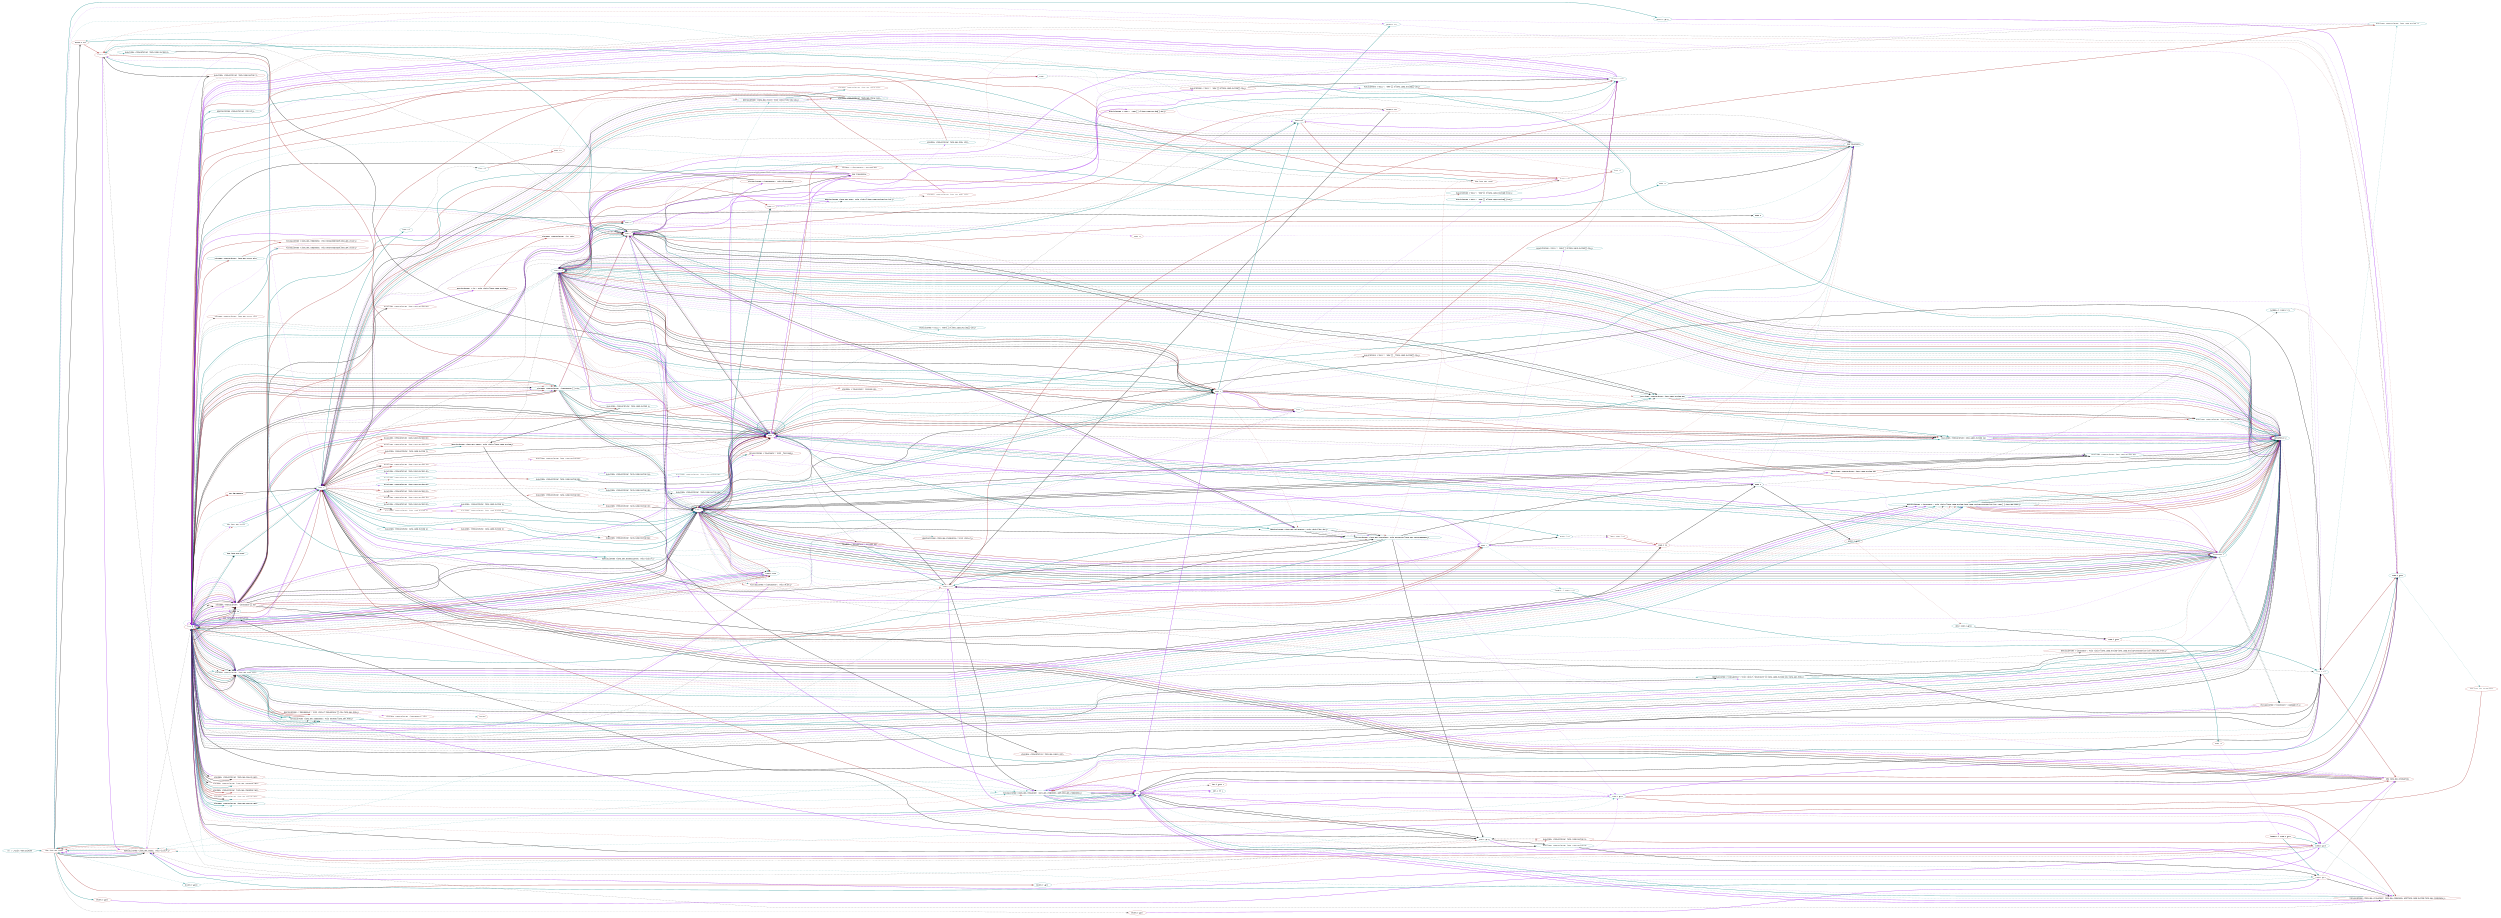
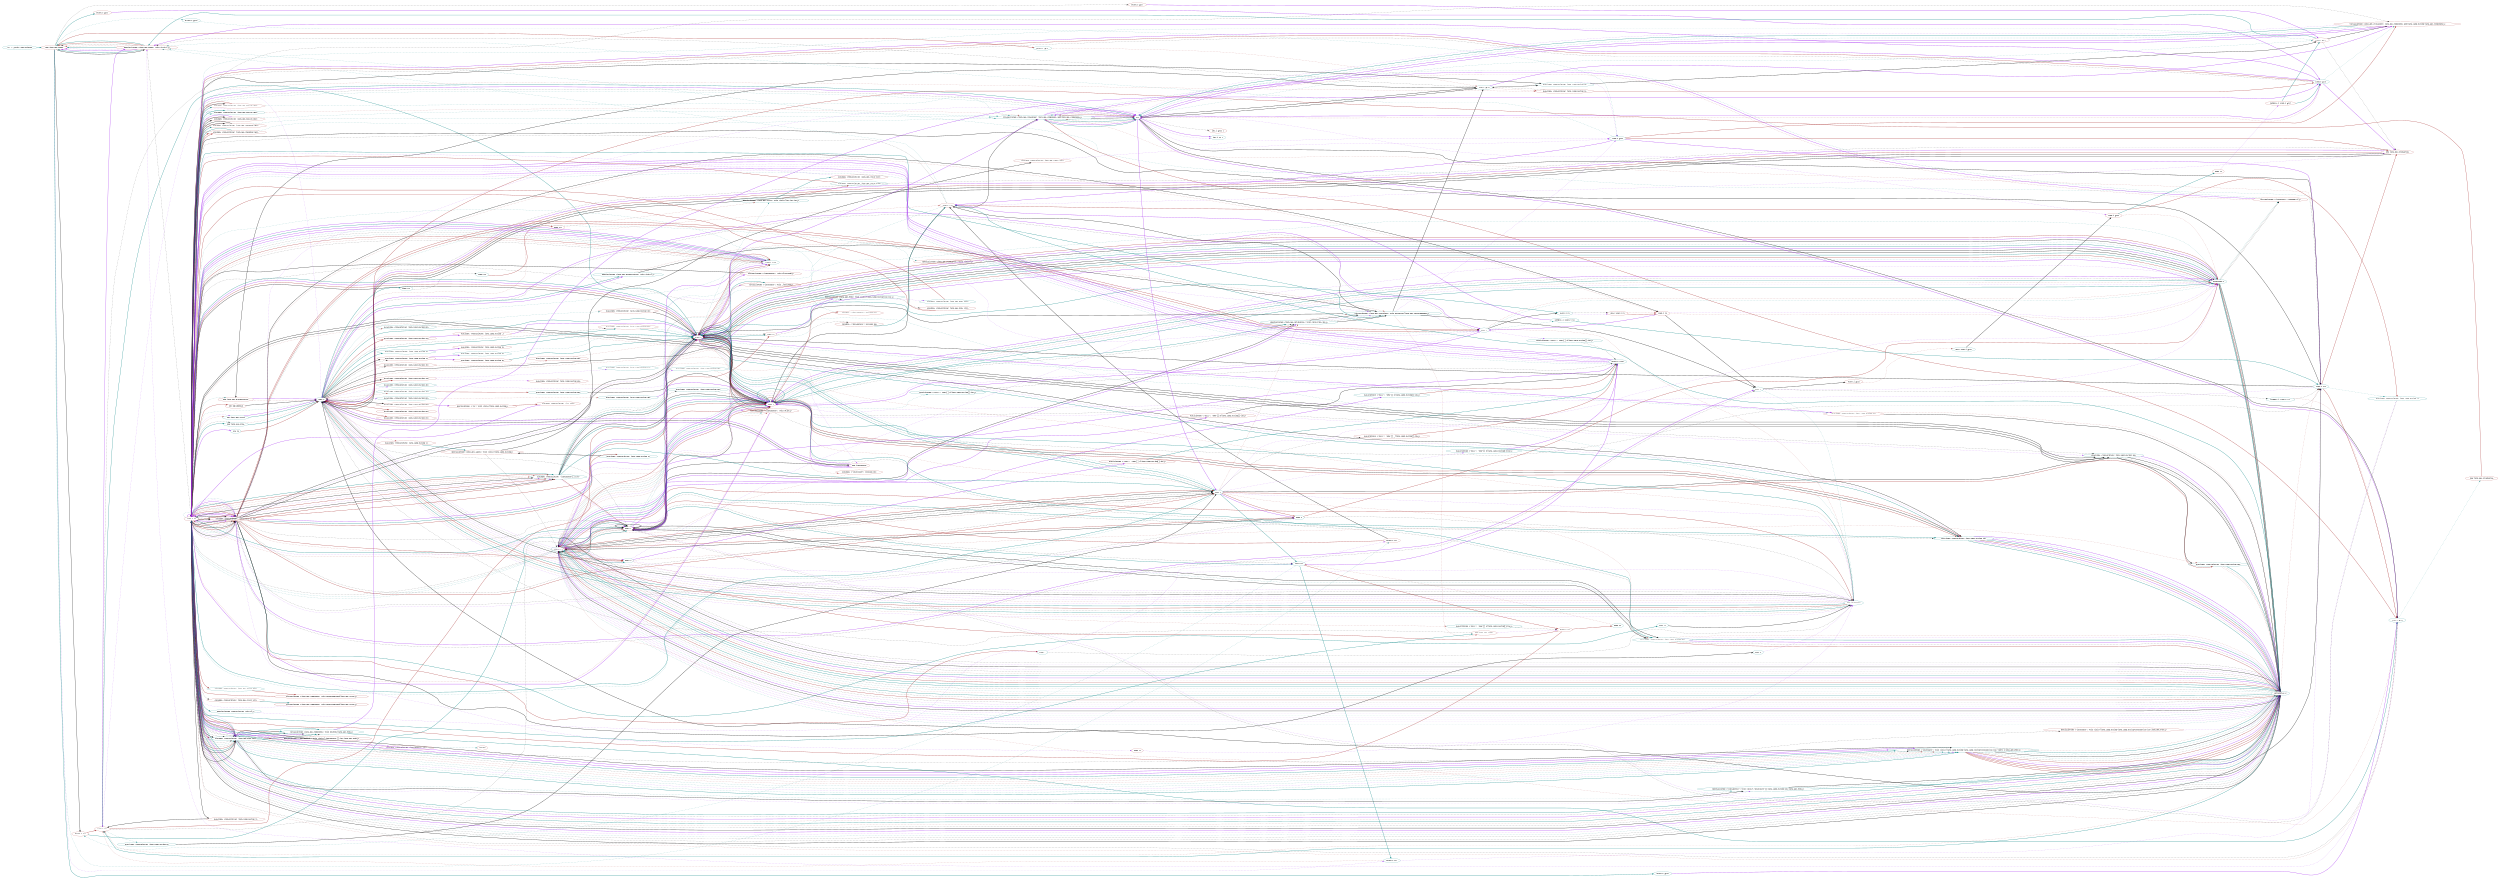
node "staticget <VenturiFlow: java.lang.String _>": added
